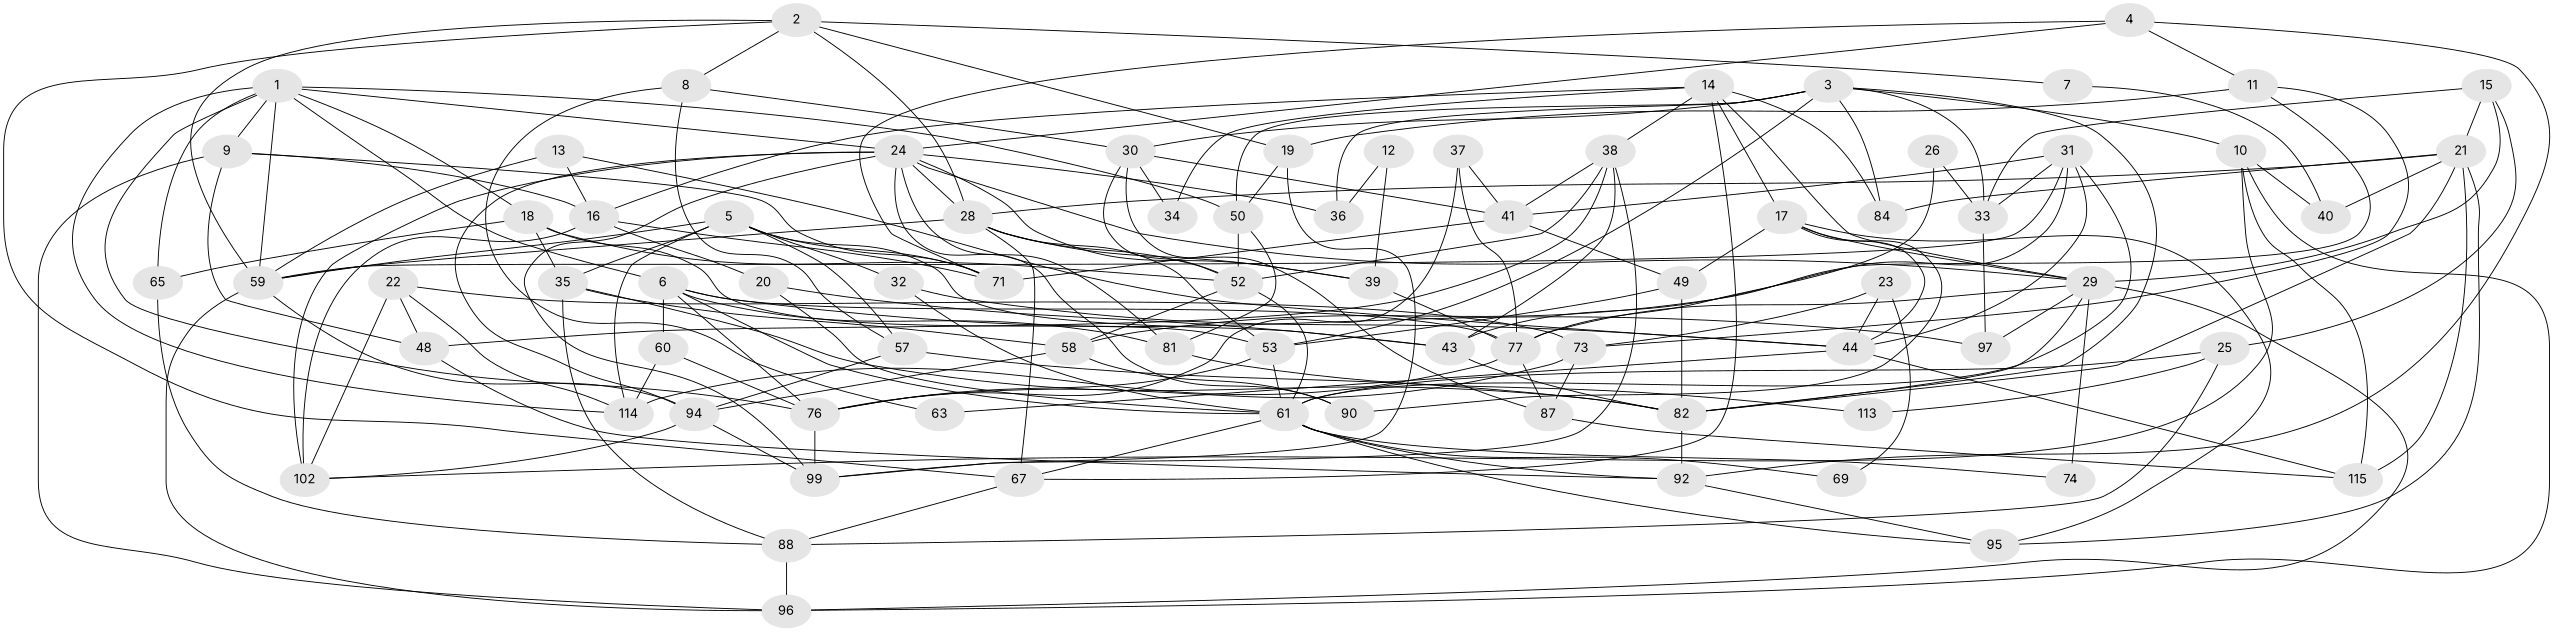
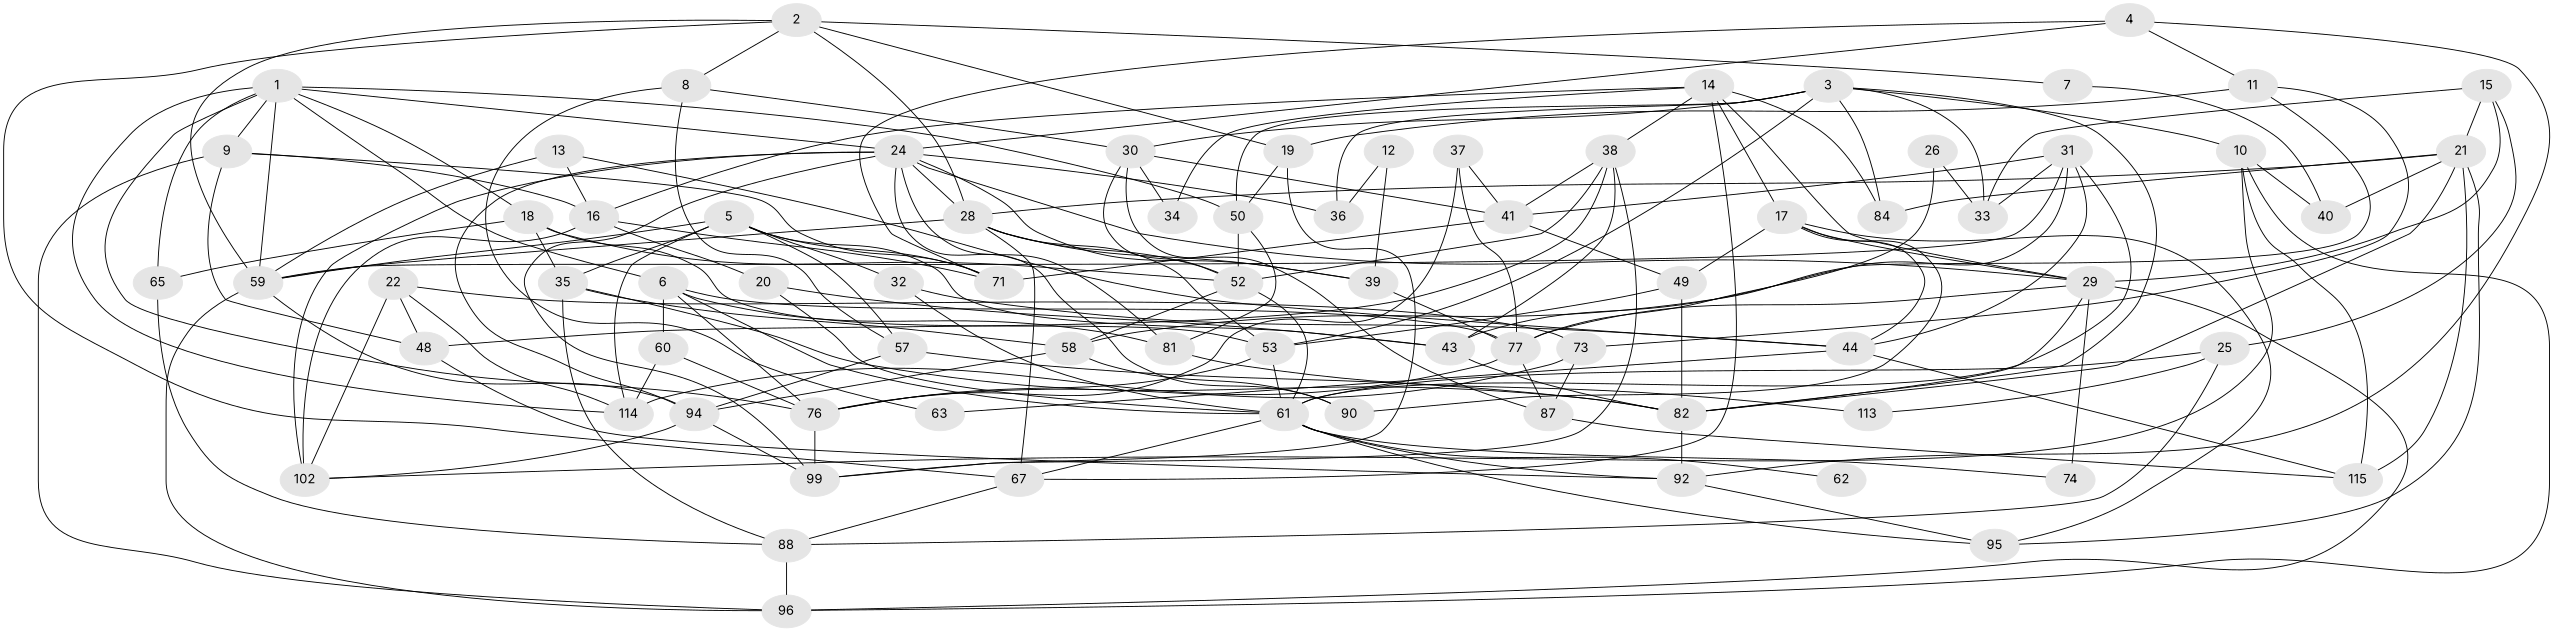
node "23": removed
node "97": removed
node "69": label "69" -> "62"
